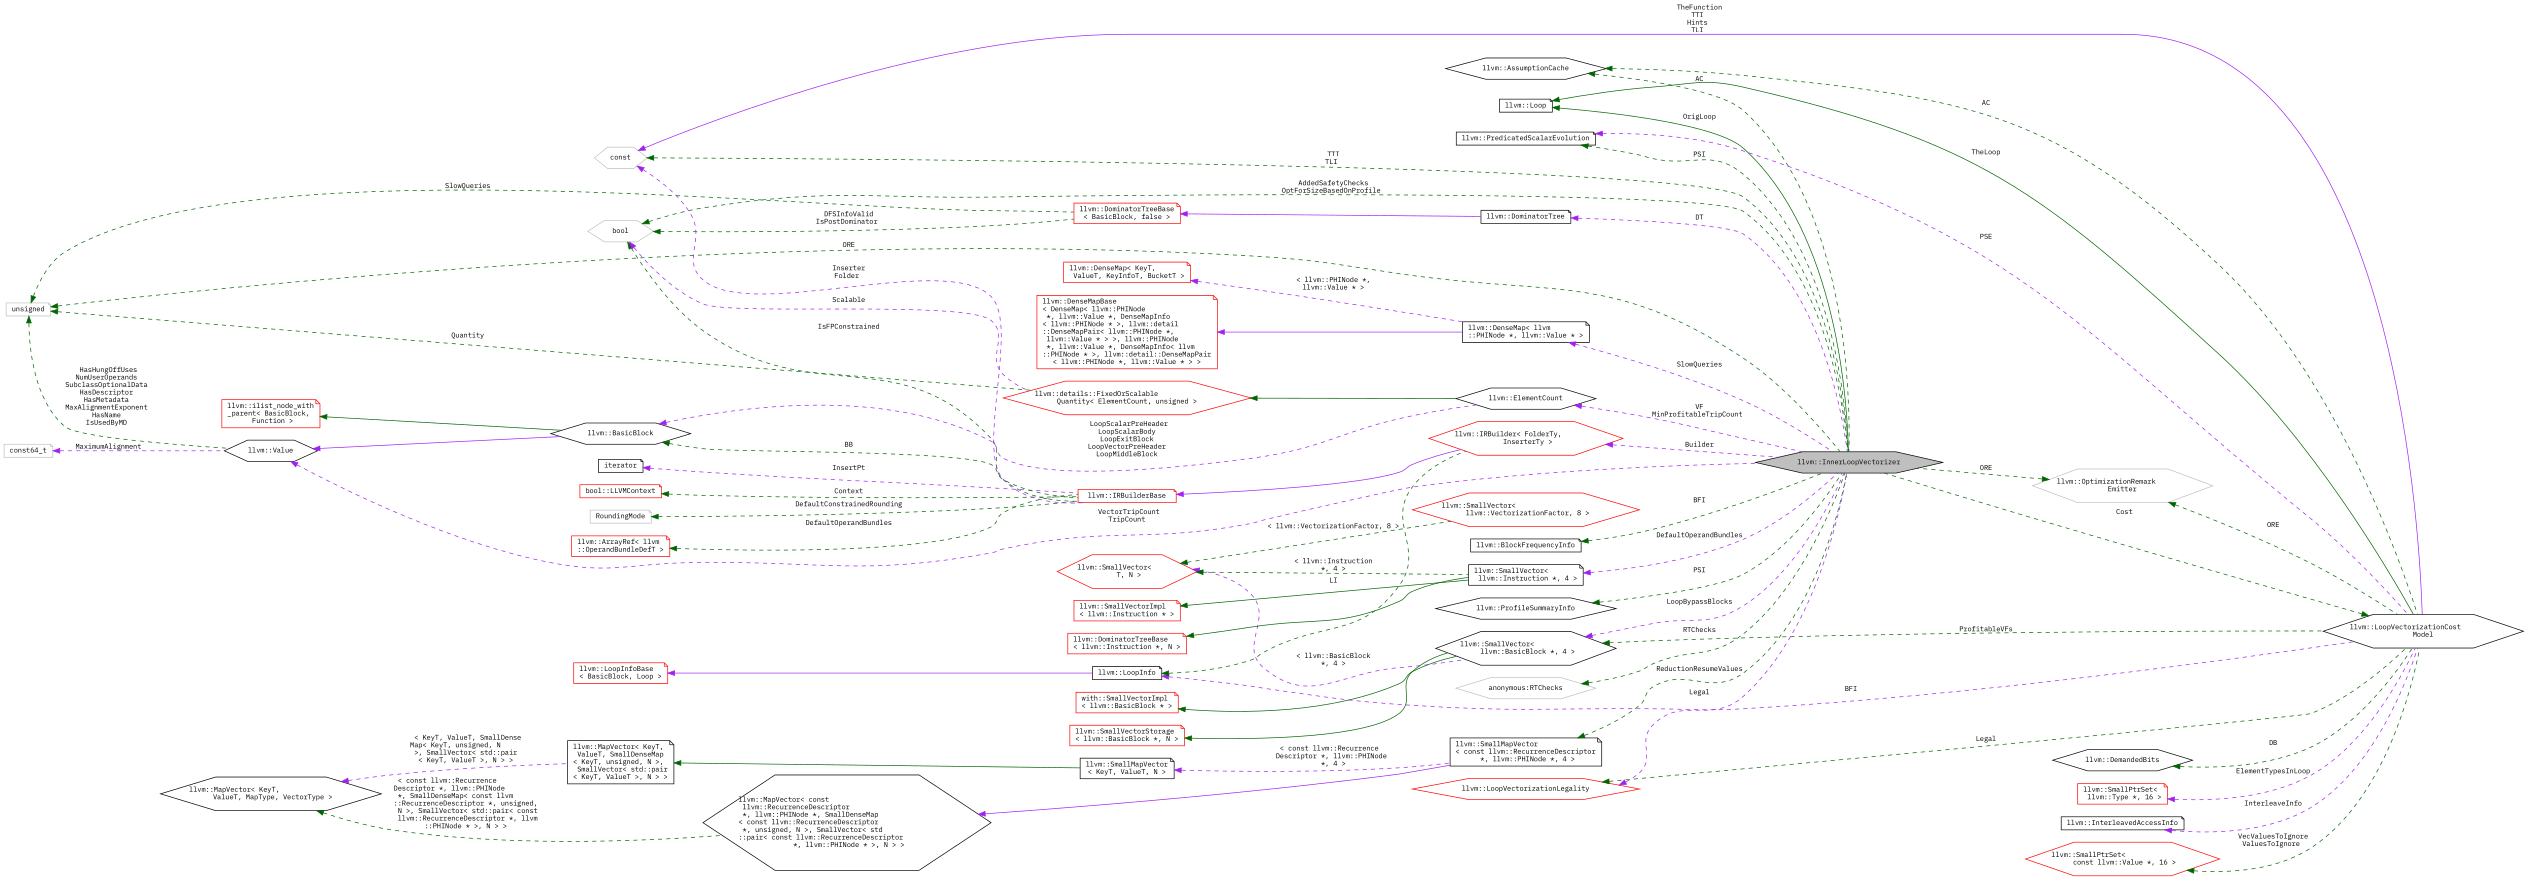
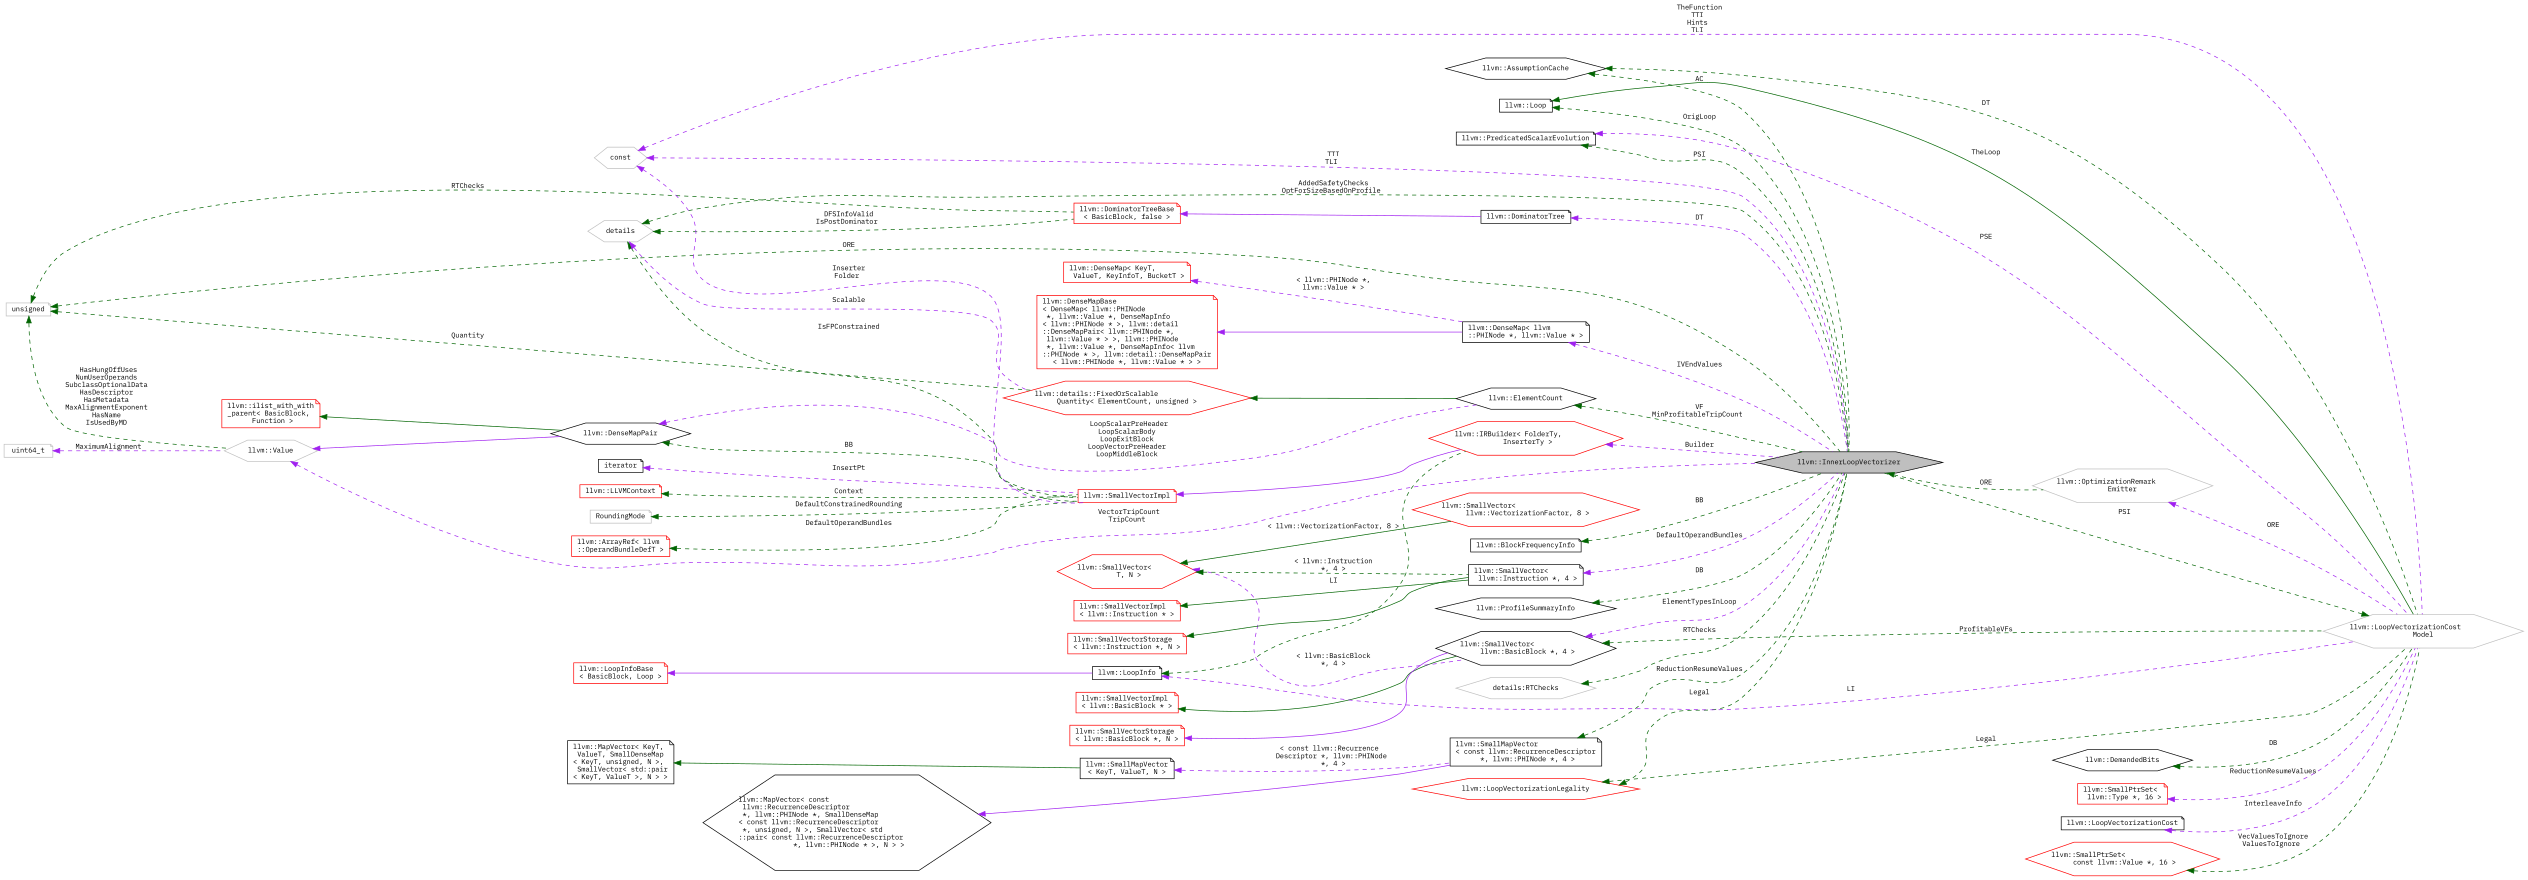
edge "llvm::LoopVectorizationCost Model" -> "const": style solid -> dashed
edge "llvm::LoopVectorizationCost Model" -> "llvm::AssumptionCache": label " AC" -> " DT"
edge "llvm::InnerLoopVectorizer" -> "const": color darkgreen -> purple
edge "llvm::DominatorTreeBase < BasicBlock, false >" -> "unsigned": label " SlowQueries" -> " RTChecks"
edge "llvm::InnerLoopVectorizer" -> "llvm::Loop": style solid -> dashed
node "bool": label "bool" -> "details"
edge "llvm::InnerLoopVectorizer" -> "llvm::DenseMap< llvm ::PHINode *, llvm::Value * >": label " SlowQueries" -> " IVEndValues"
node "llvm::ilist_node_with _parent< BasicBlock, Function >": label "llvm::ilist_node_with _parent< BasicBlock, Function >" -> "llvm::ilist_with_with _parent< BasicBlock, Function >"
edge "llvm::InnerLoopVectorizer" -> "llvm::ElementCount": color purple -> darkgreen
node "llvm::BasicBlock": label "llvm::BasicBlock" -> "llvm::DenseMapPair"
node "const64_t": label "const64_t" -> "uint64_t"
node "llvm::Value": color black -> grey75
edge "llvm::InnerLoopVectorizer" -> "llvm::OptimizationRemark Emitter": reversed
node "bool::LLVMContext": label "bool::LLVMContext" -> "llvm::LLVMContext"
node "llvm::IRBuilderBase": label "llvm::IRBuilderBase" -> "llvm::SmallVectorImpl"
edge "llvm::InnerLoopVectorizer" -> "llvm::BlockFrequencyInfo": label " BFI" -> " BB"
edge "llvm::InnerLoopVectorizer" -> "llvm::LoopVectorizationCost Model": label " Cost" -> " PSI"
edge "llvm::SmallVector< llvm::VectorizationFactor, 8 >" -> "llvm::SmallVector< T, N >": style dashed -> solid
edge "llvm::LoopVectorizationCost Model" -> "llvm::OptimizationRemark Emitter": color darkgreen -> purple
edge "llvm::InnerLoopVectorizer" -> "llvm::ProfileSummaryInfo": label " PSI" -> " DB"
edge "llvm::InnerLoopVectorizer" -> "llvm::SmallVector< llvm::BasicBlock *, 4 >": label " LoopBypassBlocks" -> " ElementTypesInLoop"
node "llvm::LoopVectorizationCost Model": color black -> grey75
node "llvm::DominatorTreeBase < llvm::Instruction *, N >": label "llvm::DominatorTreeBase < llvm::Instruction *, N >" -> "llvm::SmallVectorStorage < llvm::Instruction *, N >"
edge "llvm::InnerLoopVectorizer" -> "llvm::LoopVectorizationLegality": color purple -> darkgreen
node "anonymous:RTChecks": label "anonymous:RTChecks" -> "details:RTChecks"
edge "llvm::LoopVectorizationCost Model" -> "llvm::LoopInfo": label " BFI" -> " LI"
node "with::SmallVectorImpl < llvm::BasicBlock * >": label "with::SmallVectorImpl < llvm::BasicBlock * >" -> "llvm::SmallVectorImpl < llvm::BasicBlock * >"
edge "llvm::SmallVector< llvm::BasicBlock *, 4 >" -> "llvm::SmallVectorStorage < llvm::BasicBlock *, N >": color darkgreen -> purple
edge "llvm::LoopVectorizationCost Model" -> "llvm::SmallPtrSet< llvm::Type *, 16 >": label " ElementTypesInLoop" -> " ReductionResumeValues"
node "llvm::MapVector< KeyT, ValueT, MapType, VectorType >": removed
node "llvm::InterleavedAccessInfo": label "llvm::InterleavedAccessInfo" -> "llvm::LoopVectorizationCost"
